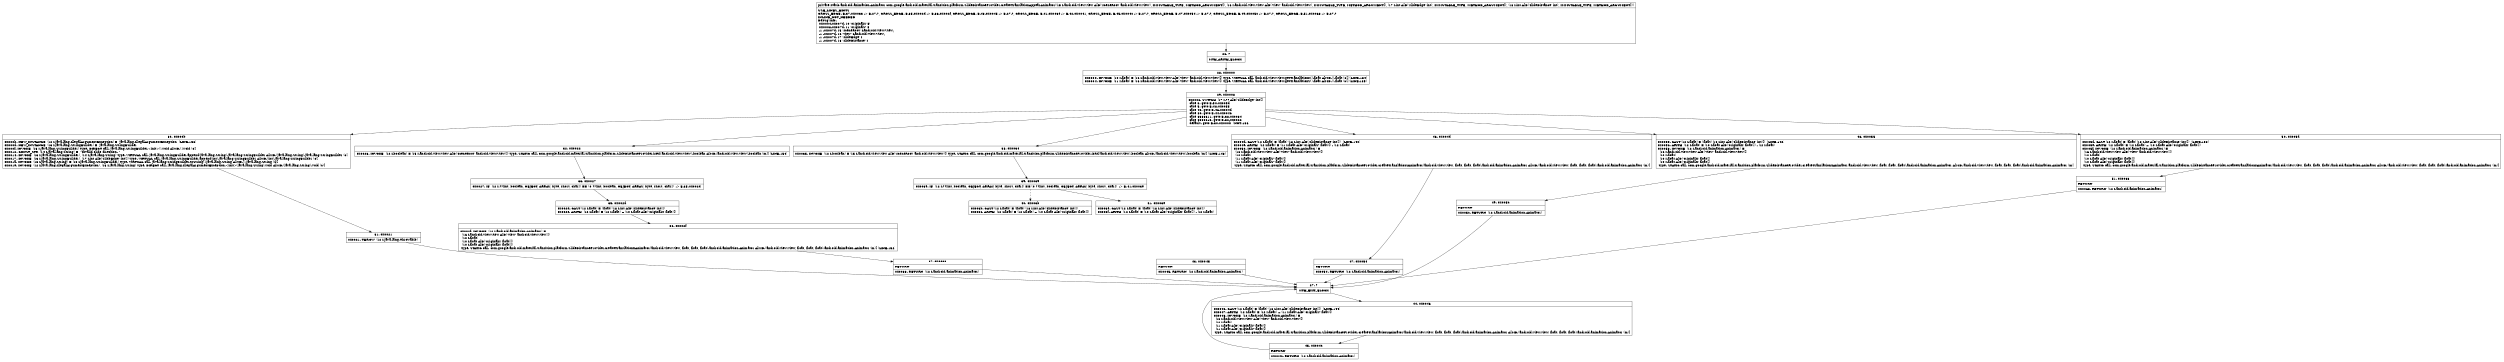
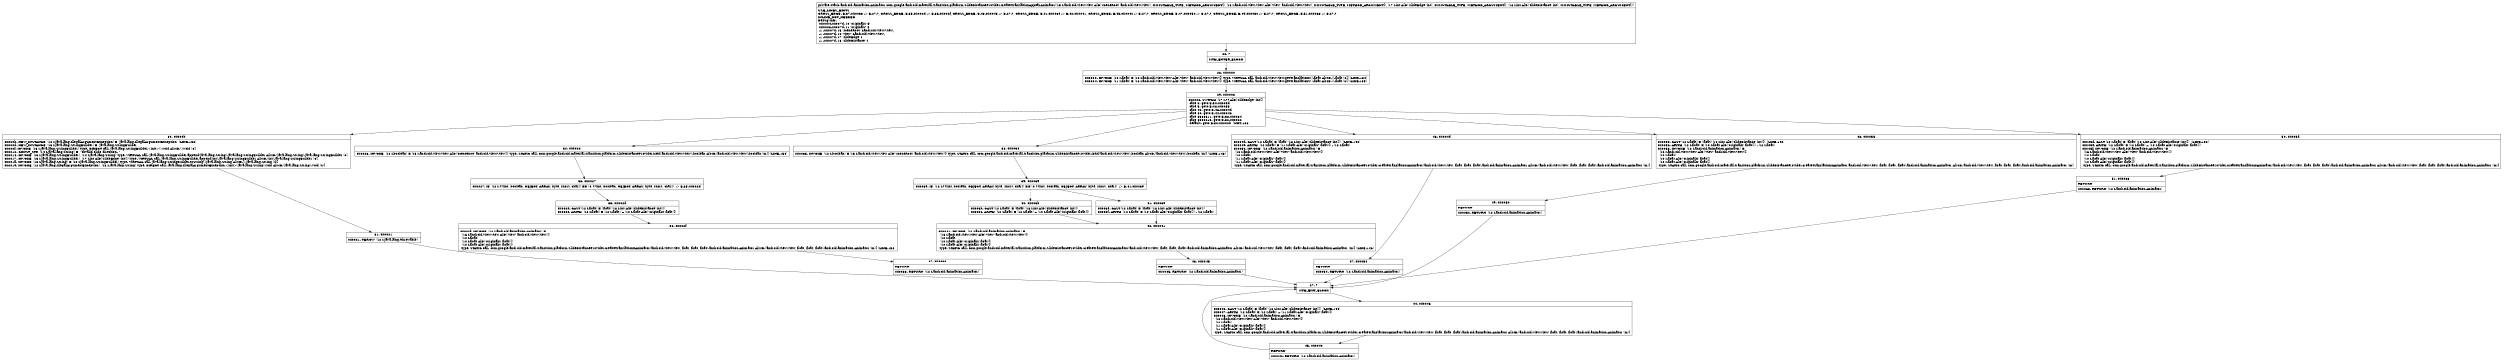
node "26: ?": text "MTH_ARITH_BLOCK" -> "MTH_ENTER_BLOCK"
node "42: 0x0041": added
edge "37: 0x0033" -> "27: ?": removed
